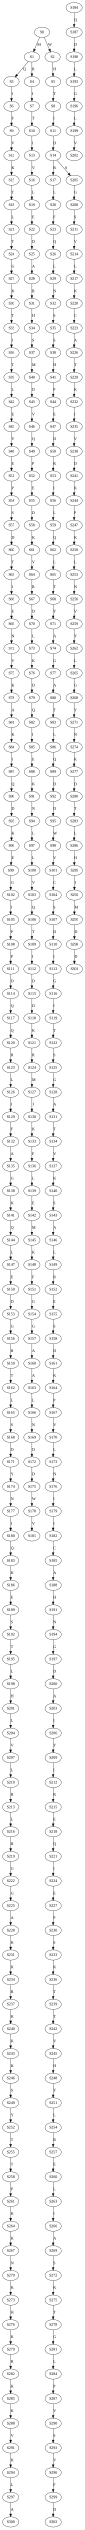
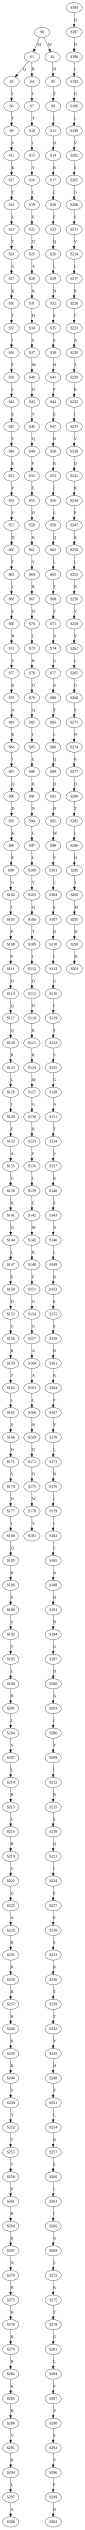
edge "S14" -> "S205": now "S202" -> "S205"
edge "S127" -> "S130": label "I" -> "G"
